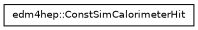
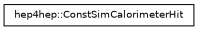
node "edm4hep::ConstSimCalorimeterHit": label "edm4hep::ConstSimCalorimeterHit" -> "hep4hep::ConstSimCalorimeterHit"
